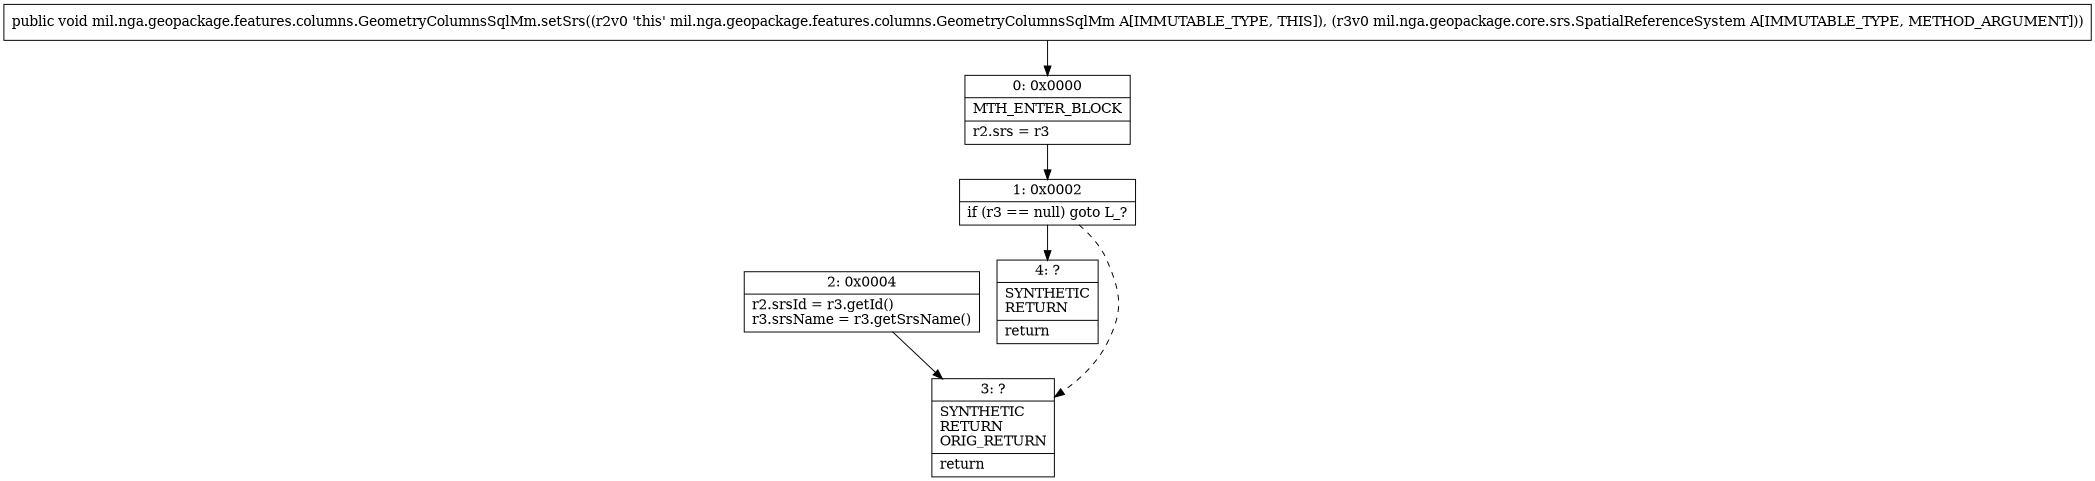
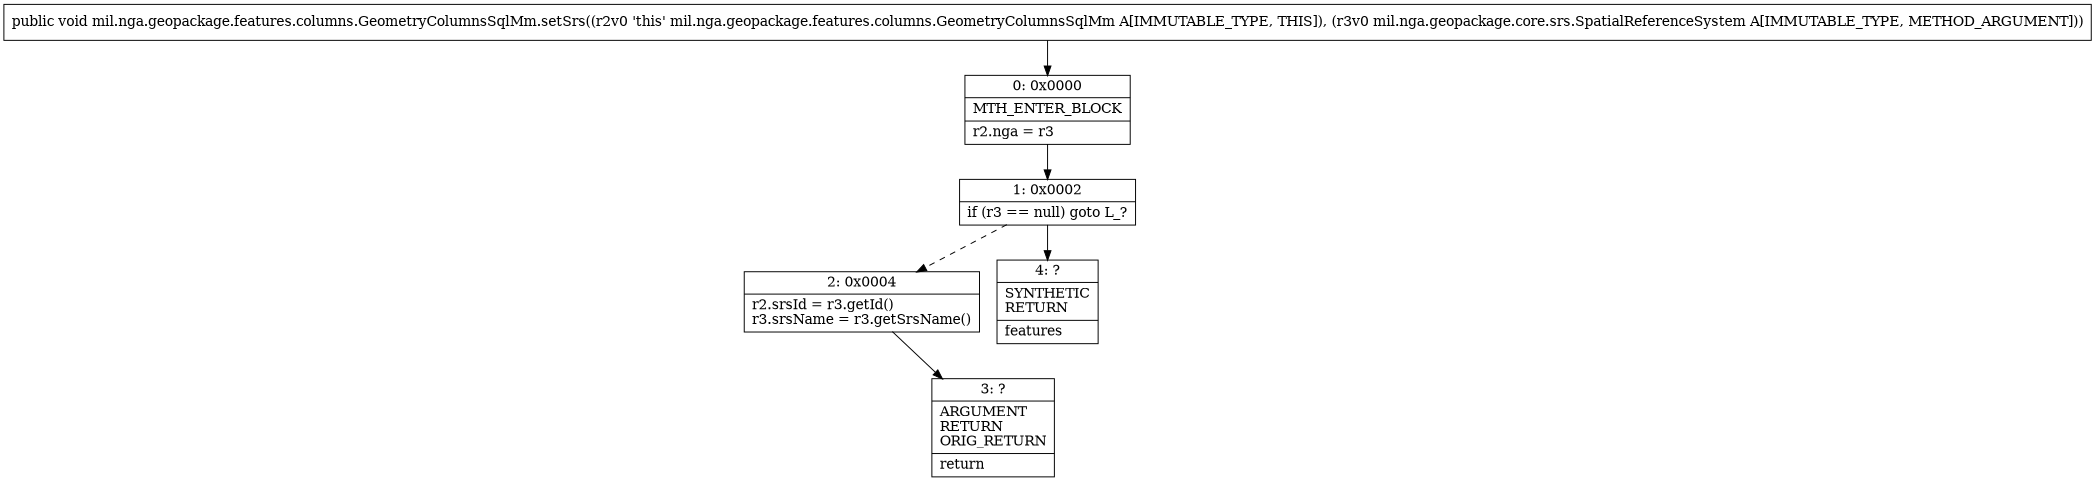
node "0: 0x0000": text "r2.srs = r3" -> "r2.nga = r3"
edge "1: 0x0002" -> "3: ?": now "1: 0x0002" -> "2: 0x0004"
node "4: ?": text "return" -> "features"
node "3: ?": text "SYNTHETIC" -> "ARGUMENT"
